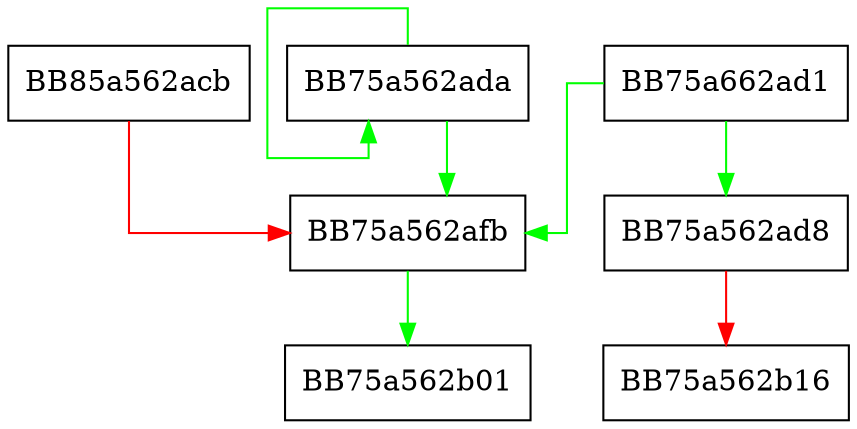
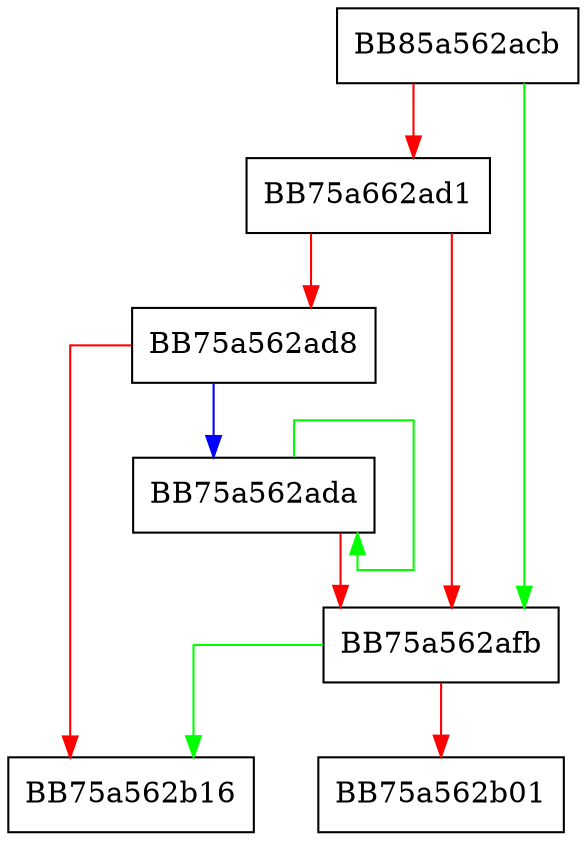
edge "BB85a562acb" -> "BB75a662ad1": added
edge "BB75a562ada" -> "BB75a562afb": color green -> red
edge "BB75a662ad1" -> "BB75a562ad8": color green -> red
edge "BB75a662ad1" -> "BB75a562afb": color green -> red
edge "BB85a562acb" -> "BB75a562afb": color red -> green
edge "BB75a562afb" -> "BB75a562b01": color green -> red
edge "BB75a562ad8" -> "BB75a562ada": added
edge "BB75a562afb" -> "BB75a562b16": added
